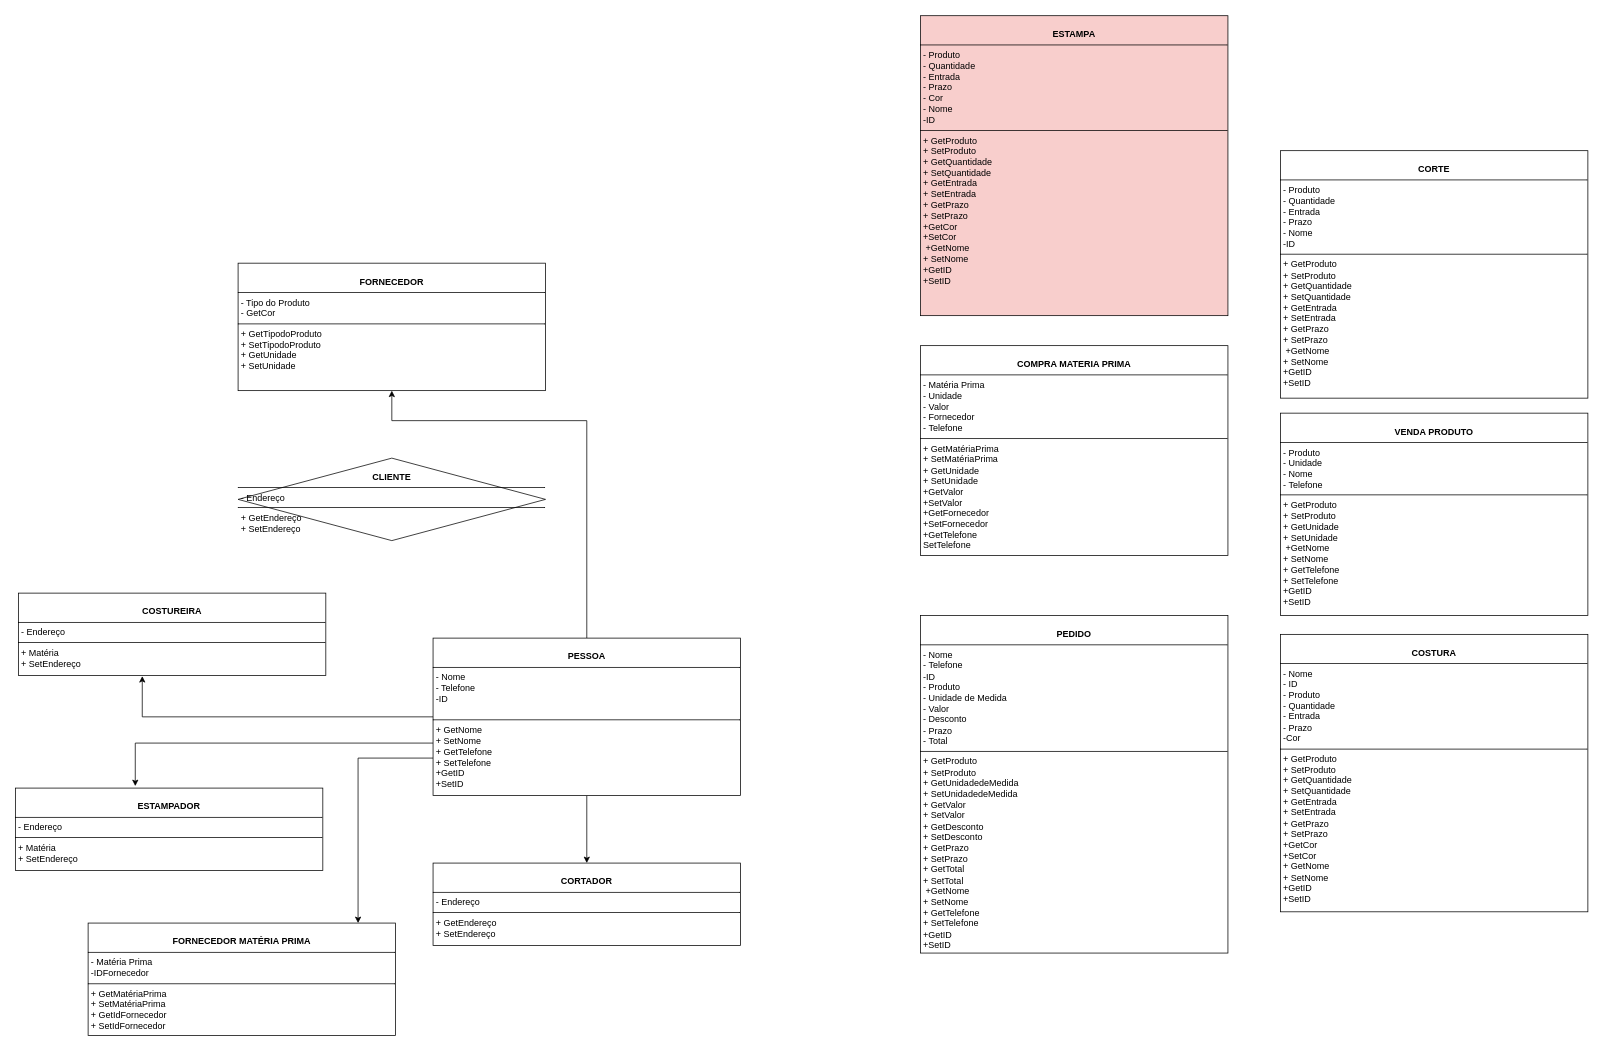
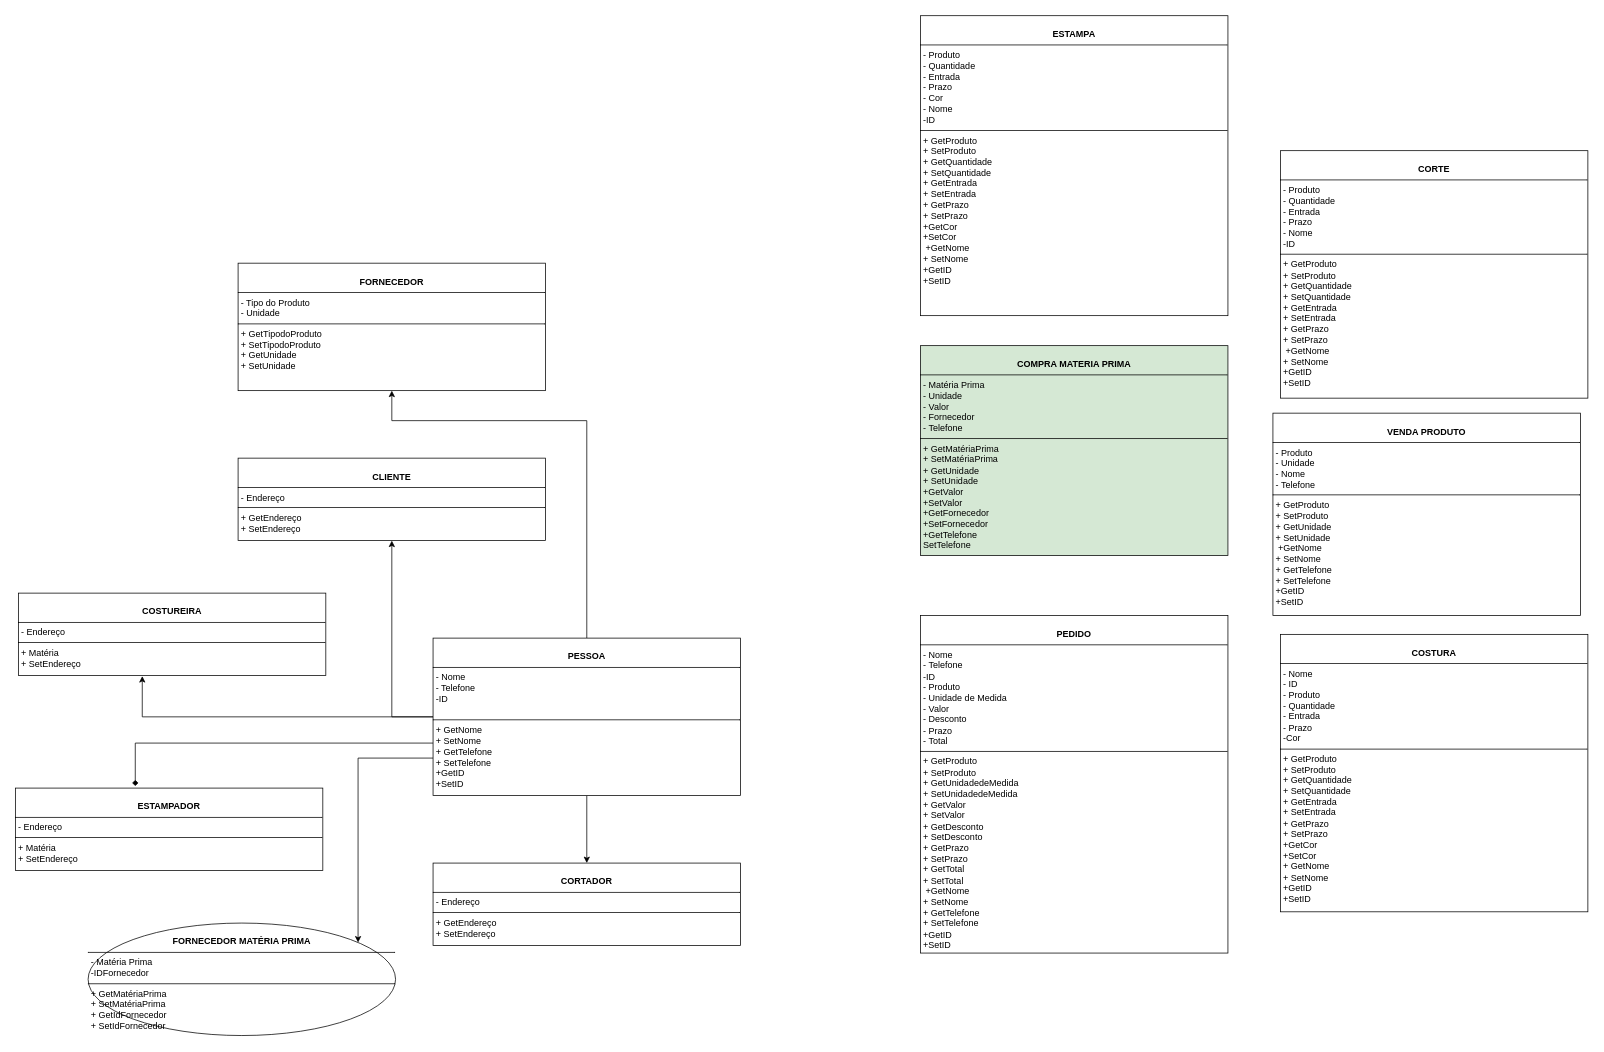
node "ESTAMPA - Produto - Quantidade - Entrada - Prazo - Cor - Nome -ID + GetProduto + SetProduto + GetQuantidade + SetQuantidade + GetEntrada + SetEntrada + GetPrazo + SetPrazo +GetCor +SetCor +GetNome + SetNome +GetID +SetID": fillcolor #f8cecc -> #ffffff
node "FORNECEDOR - Tipo do Produto - GetCor + GetTipodoProduto + SetTipodoProduto + GetUnidade + SetUnidade": label "FORNECEDOR - Tipo do Produto - GetCor + GetTipodoProduto + SetTipodoProduto + GetUnidade + SetUnidade" -> "FORNECEDOR - Tipo do Produto - Unidade + GetTipodoProduto + SetTipodoProduto + GetUnidade + SetUnidade"
node "COMPRA MATERIA PRIMA - Matéria Prima - Unidade - Valor - Fornecedor - Telefone + GetMatériaPrima + SetMatériaPrima + GetUnidade + SetUnidade +GetValor +SetValor +GetFornecedor +SetFornecedor +GetTelefone SetTelefone": fillcolor #ffffff -> #d5e8d4
node "CLIENTE - Endereço + GetEndereço + SetEndereço": shape diamond -> rectangle
node "VENDA PRODUTO - Produto - Unidade - Nome - Telefone + GetProduto + SetProduto + GetUnidade + SetUnidade +GetNome + SetNome + GetTelefone + SetTelefone +GetID +SetID": moved (1434, 514) -> (1427, 514)
edge "PESSOA - Nome - Telefone -ID + GetNome + SetNome + GetTelefone + SetTelefone +GetID +SetID" -> "CLIENTE - Endereço + GetEndereço + SetEndereço": added
edge "PESSOA - Nome - Telefone -ID + GetNome + SetNome + GetTelefone + SetTelefone +GetID +SetID" -> "ESTAMPADOR - Endereço + Matéria + SetEndereço": arrowhead classic -> diamond
node "FORNECEDOR MATÉRIA PRIMA - Matéria Prima -IDFornecedor + GetMatériaPrima + SetMatériaPrima + GetIdFornecedor + SetIdFornecedor": shape rectangle -> ellipse
